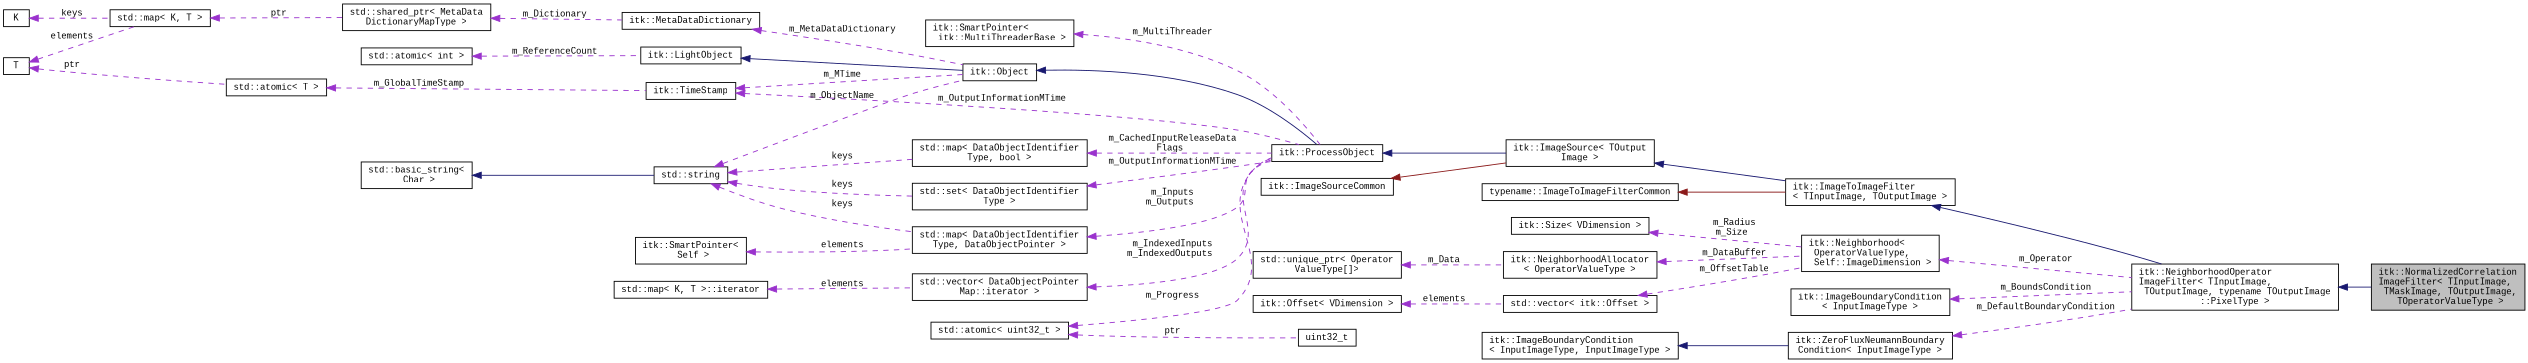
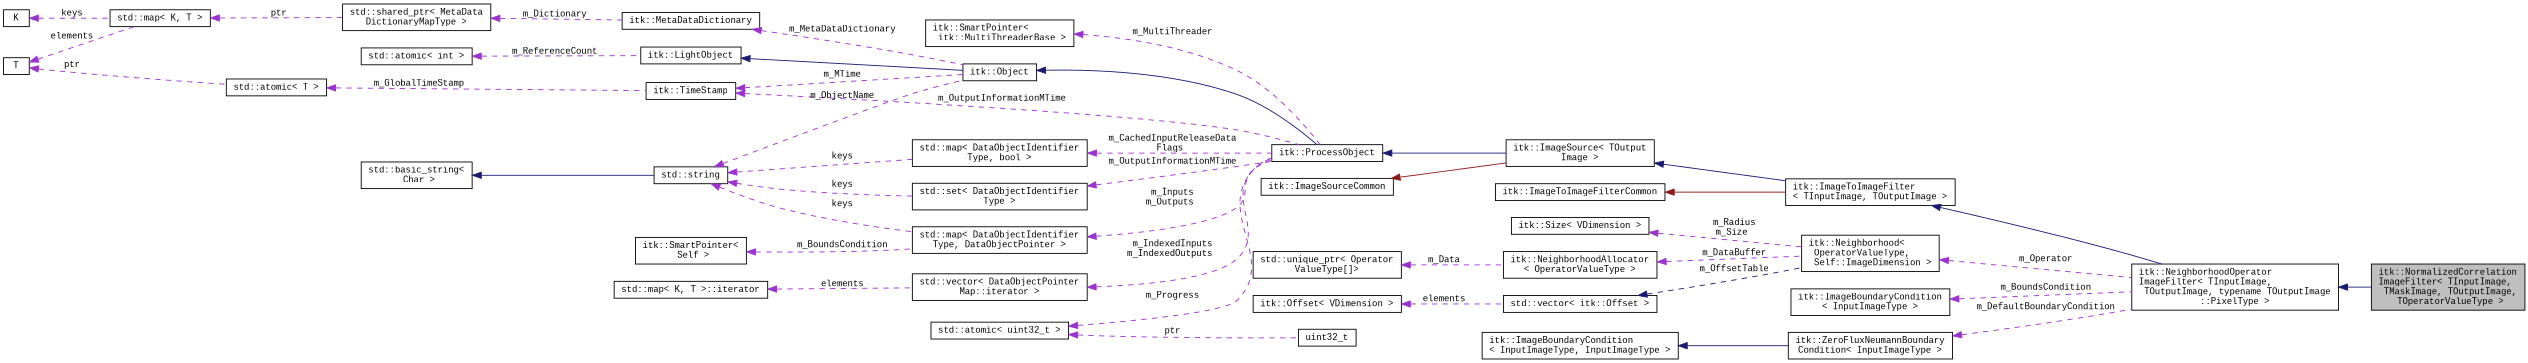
node "typename::ImageToImageFilterCommon": label "typename::ImageToImageFilterCommon" -> "itk::ImageToImageFilterCommon"
edge "std::map< DataObjectIdentifier Type, DataObjectPointer >" -> "itk::SmartPointer< Self >": label " elements" -> " m_BoundsCondition"
edge "itk::Neighborhood< OperatorValueType, Self::ImageDimension >" -> "std::vector< itk::Offset >": color darkorchid3 -> midnightblue
